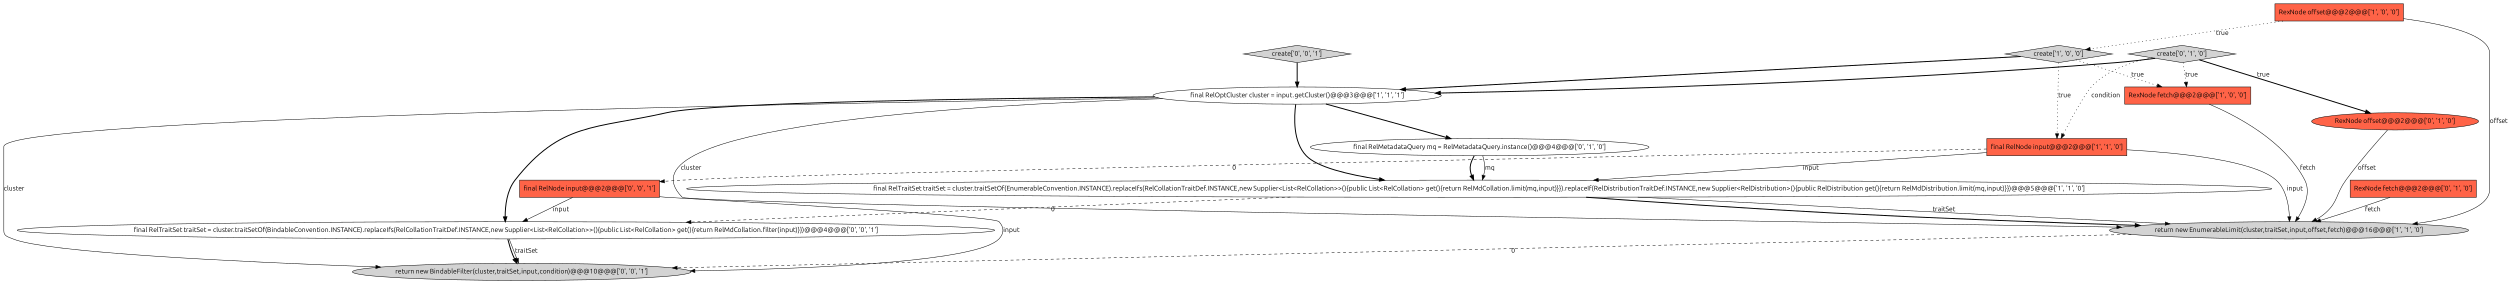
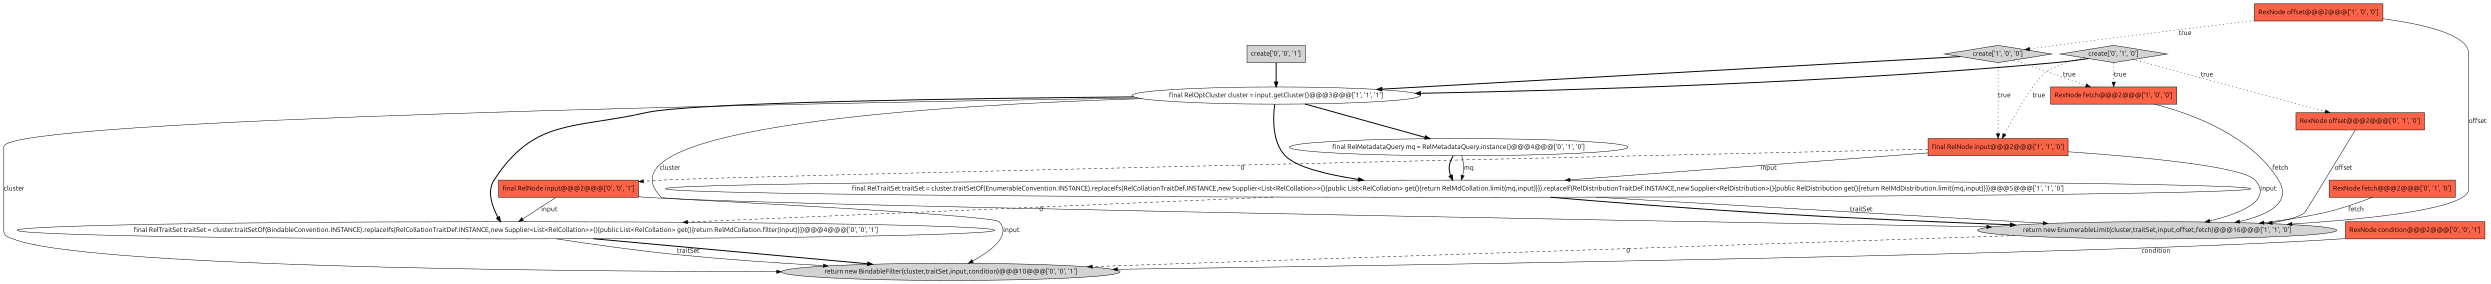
node "create['0', '0', '1']": shape diamond -> box
edge "create['0', '1', '0']" -> "RexNode offset@@@2@@@['0', '1', '0']": style bold -> dotted
edge "create['0', '1', '0']" -> "final RelNode input@@@2@@@['1', '1', '0']": label "condition" -> "true"
node "RexNode offset@@@2@@@['0', '1', '0']": shape ellipse -> box
node "RexNode condition@@@2@@@['0', '0', '1']": added
